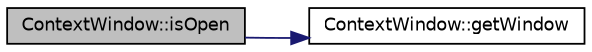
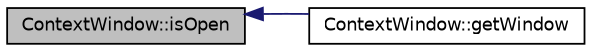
edge "ContextWindow::isOpen" -> "ContextWindow::getWindow": reversed
